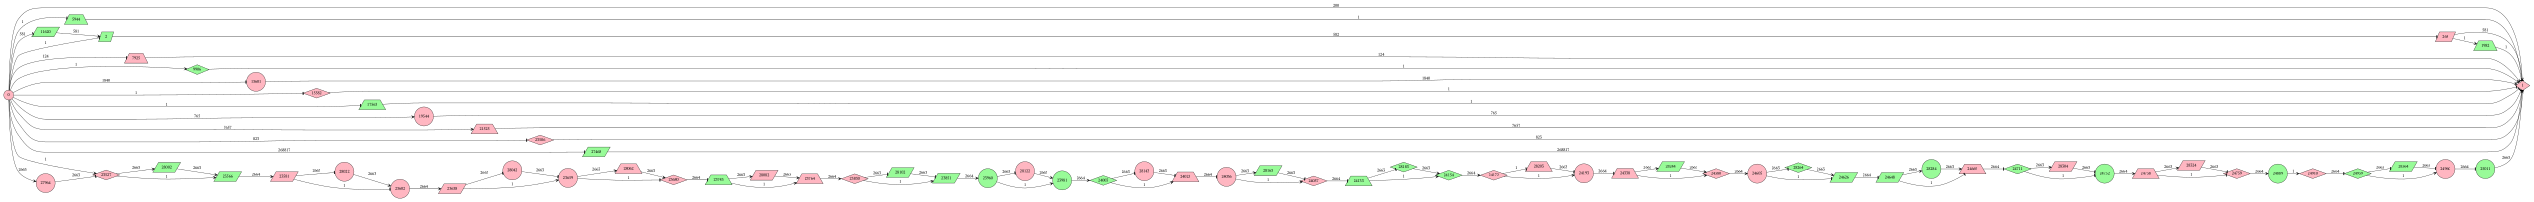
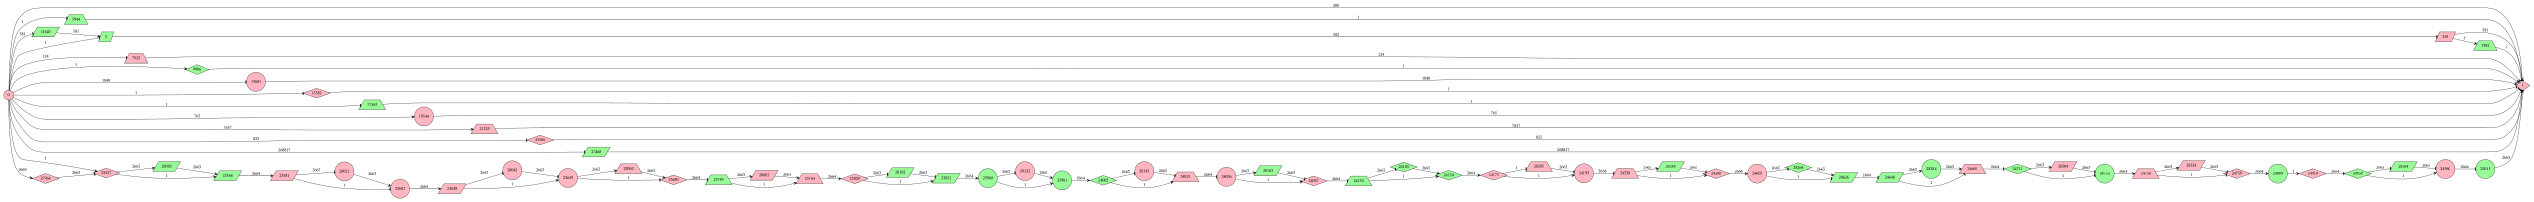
edge "28244" -> "24380": arrowhead vee -> tee
node "27964": shape circle -> diamond
